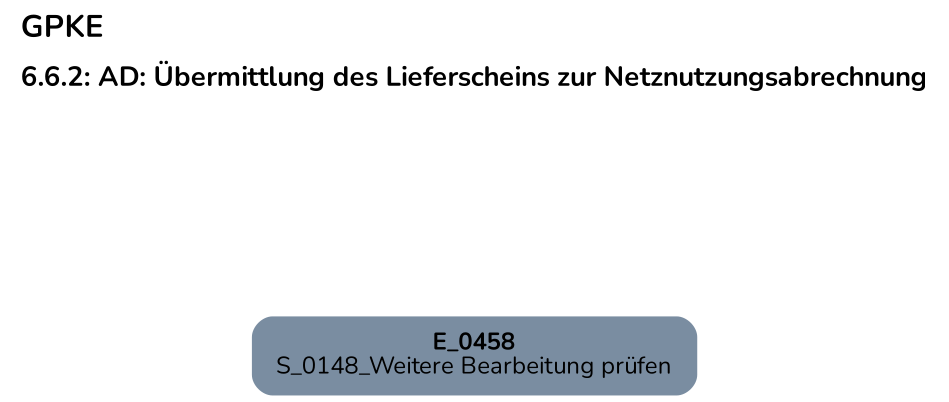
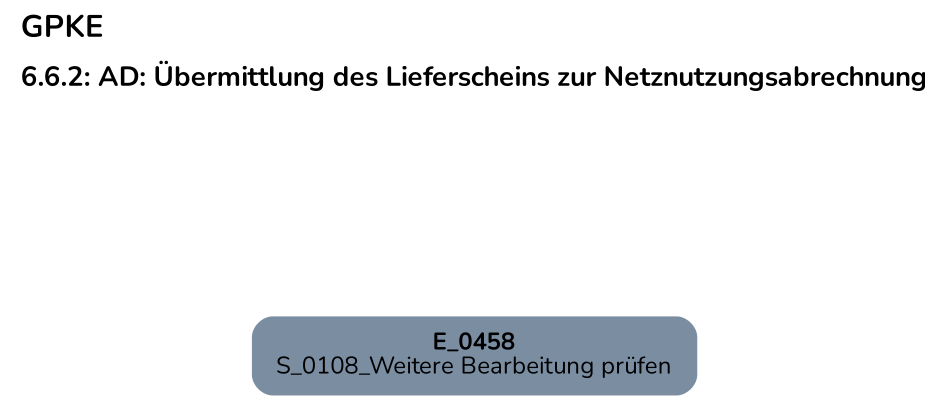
node "E_0458": text "S_0148_Weitere Bearbeitung prüfen" -> "S_0108_Weitere Bearbeitung prüfen"
